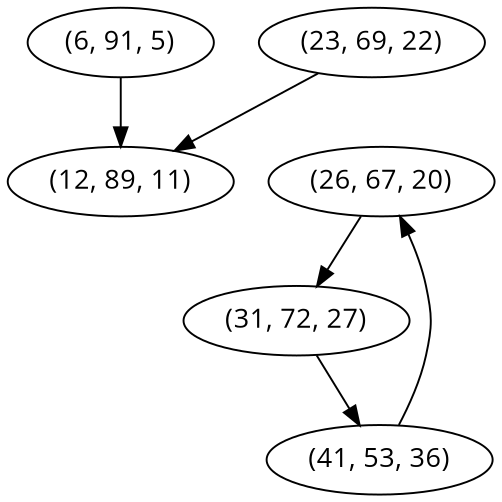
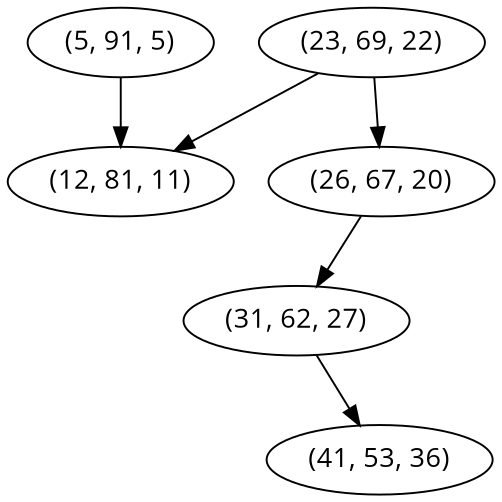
node "(6, 91, 5)": label "(6, 91, 5)" -> "(5, 91, 5)"
node "(12, 89, 11)": label "(12, 89, 11)" -> "(12, 81, 11)"
node "(31, 72, 27)": label "(31, 72, 27)" -> "(31, 62, 27)"
edge "(41, 53, 36)" -> "(26, 67, 20)": now "(23, 69, 22)" -> "(26, 67, 20)"
